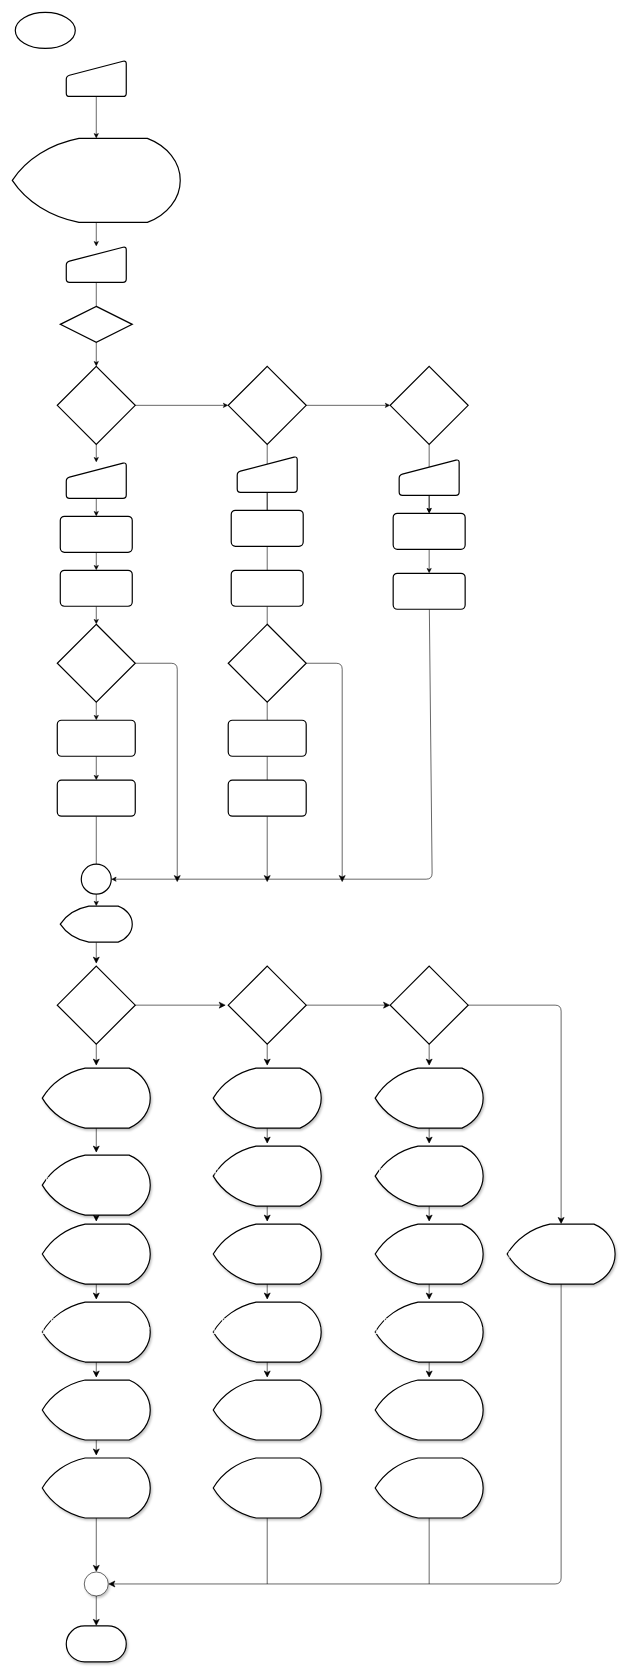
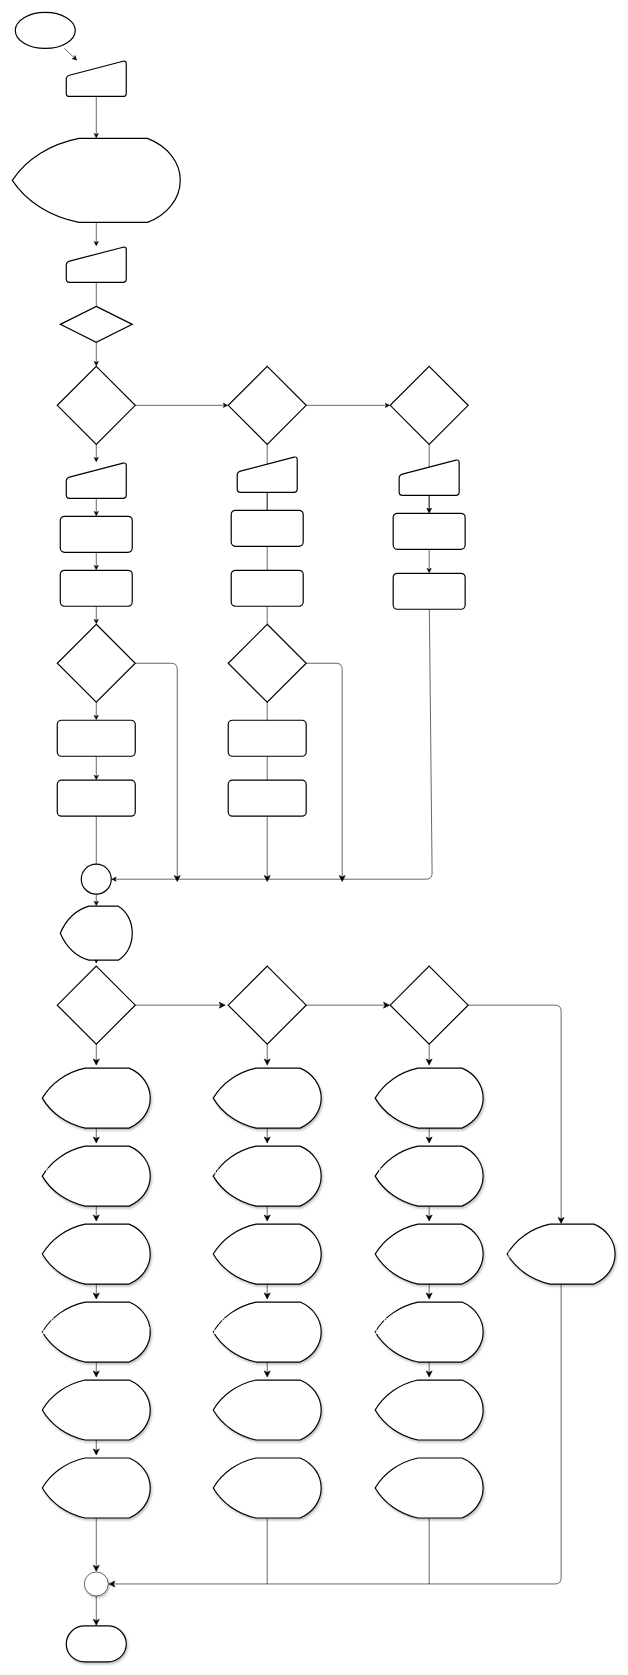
edge "start" -> "name": added
node "print('Show Details')": size 72x36 -> 72x54
node "print('Type of photo is One icnh')": moved (96, 1185) -> (96, 1176)
